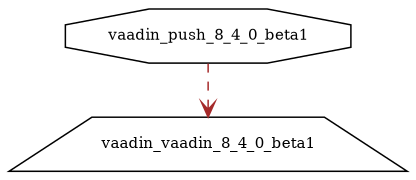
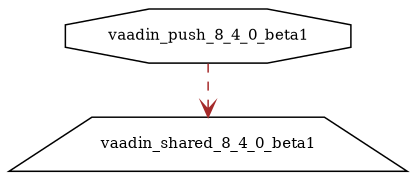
node "vaadin_vaadin_8_4_0_beta1": label "vaadin_vaadin_8_4_0_beta1" -> "vaadin_shared_8_4_0_beta1"
